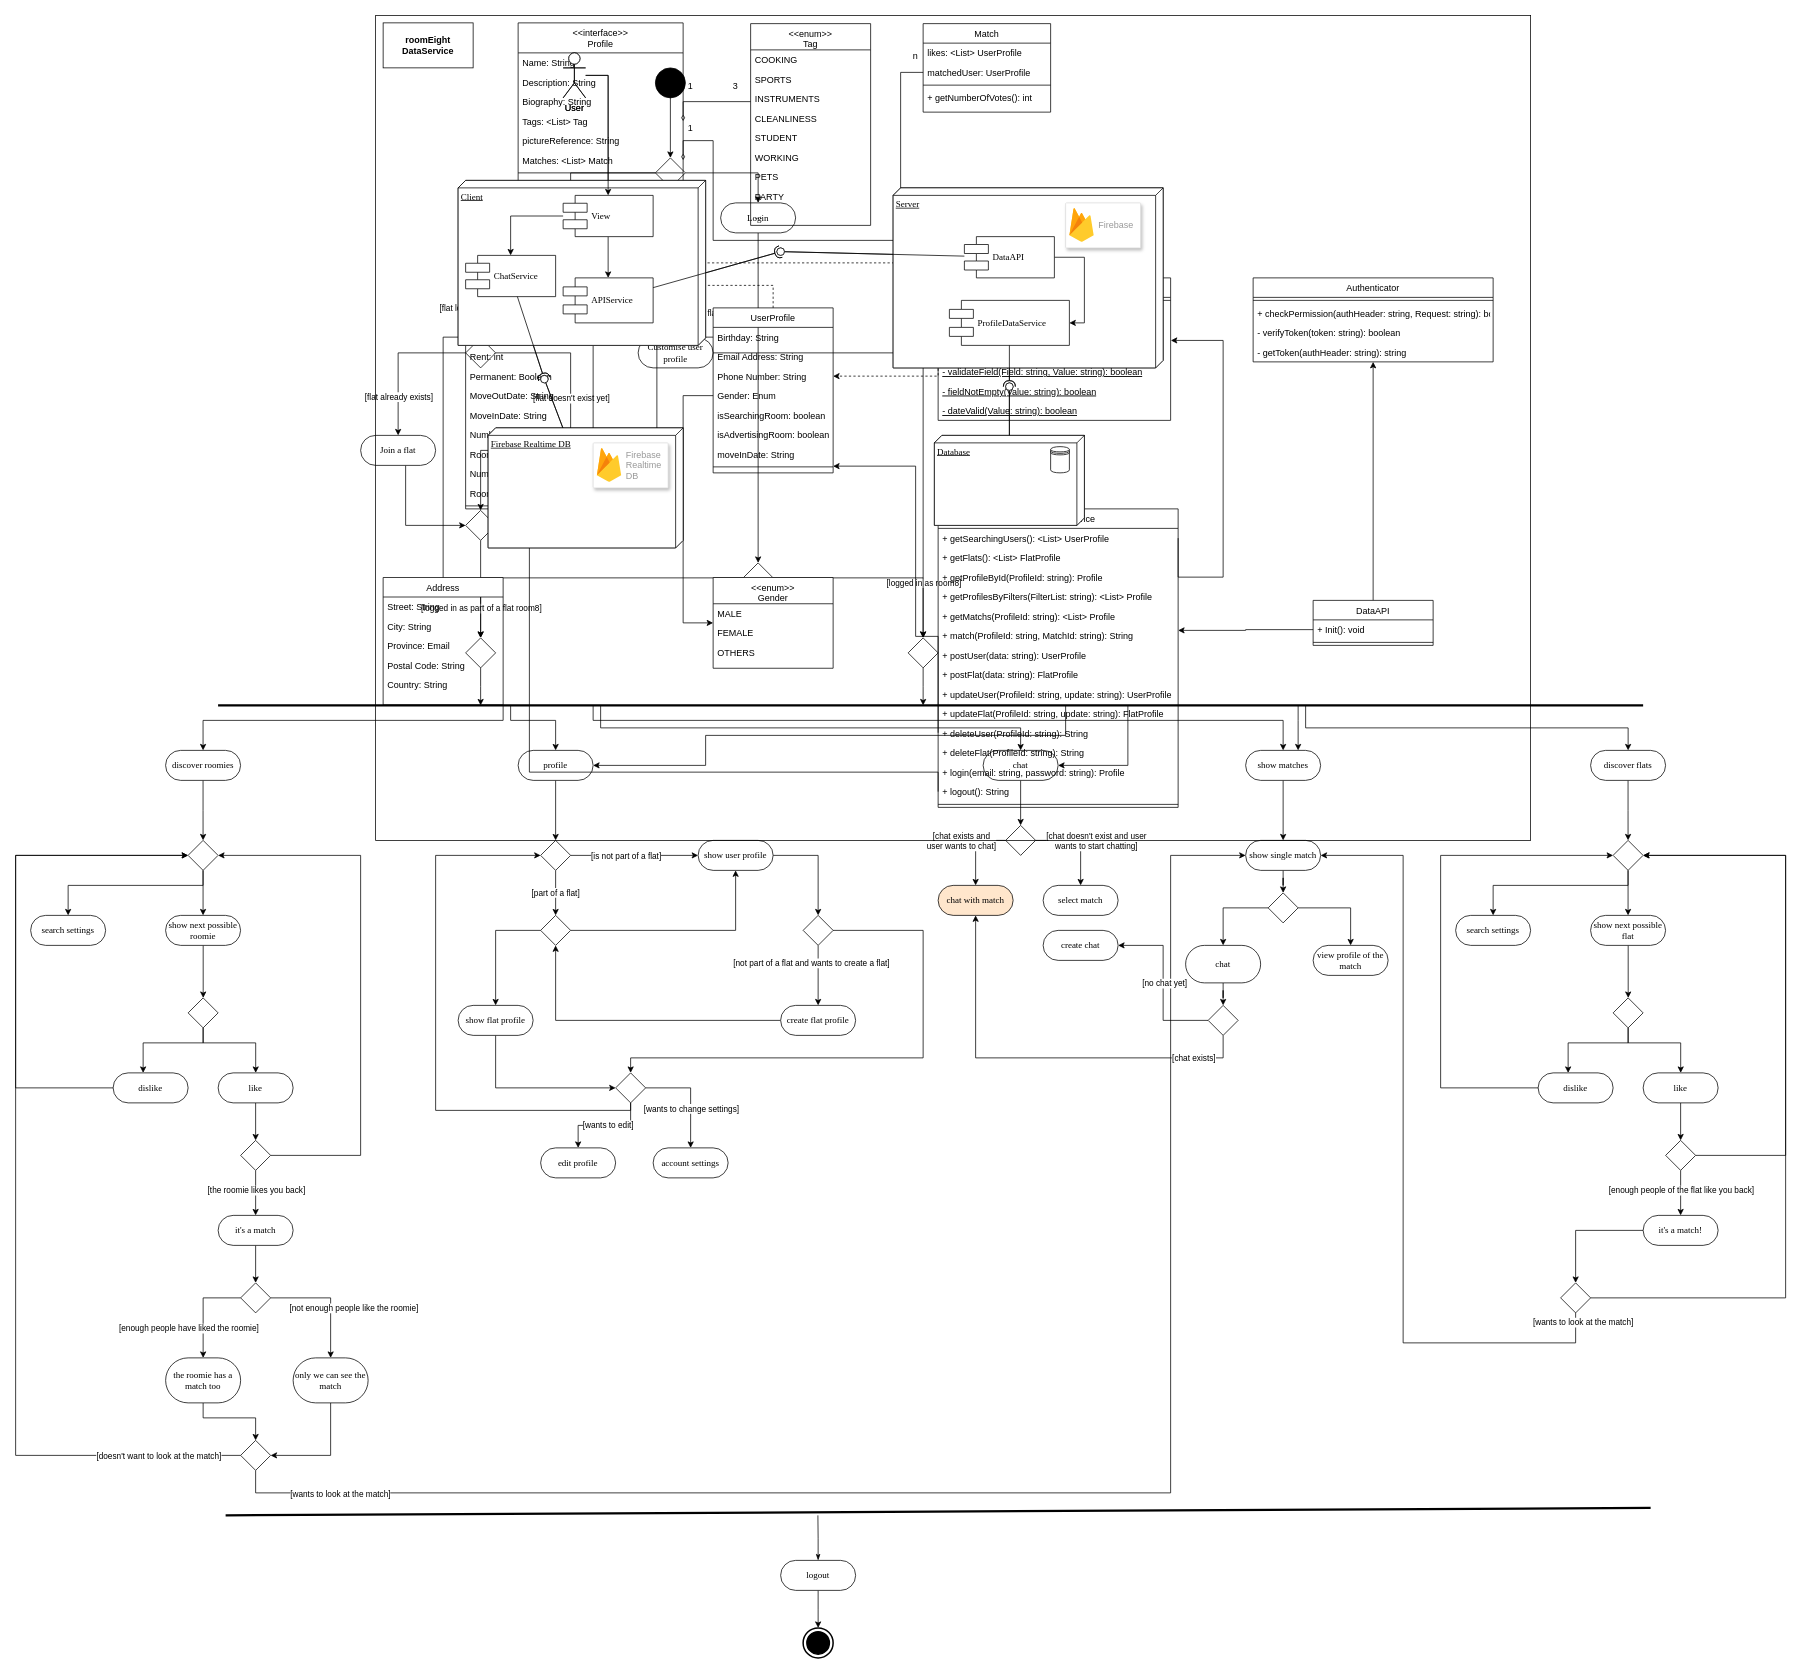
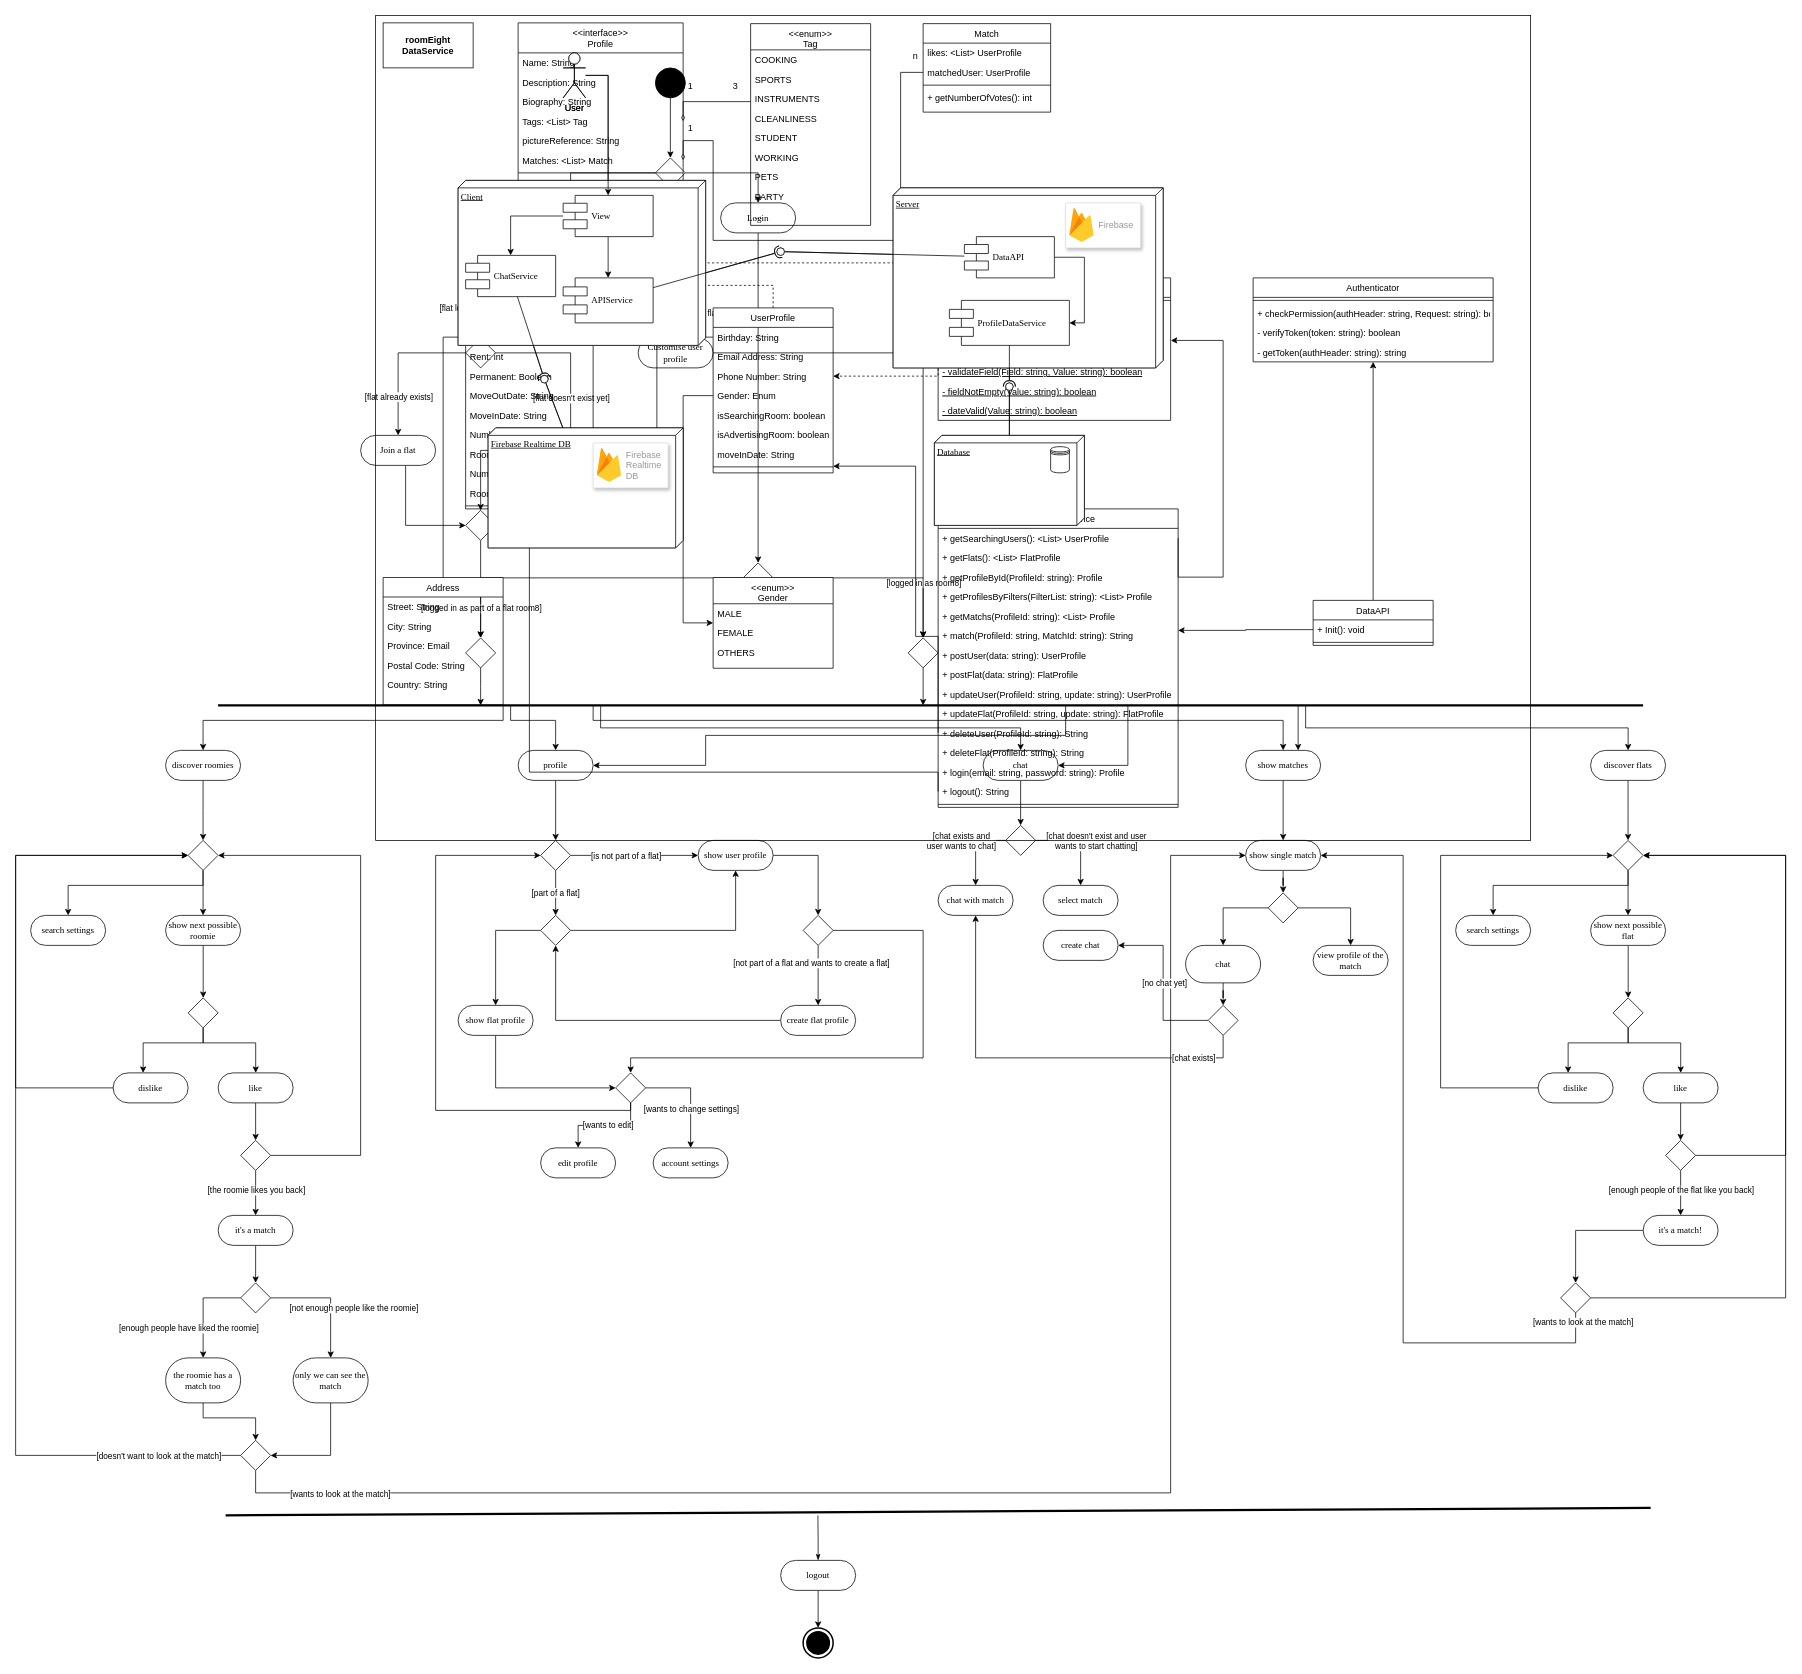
node "chat with match": fillcolor #ffe6cc -> #ffffff
